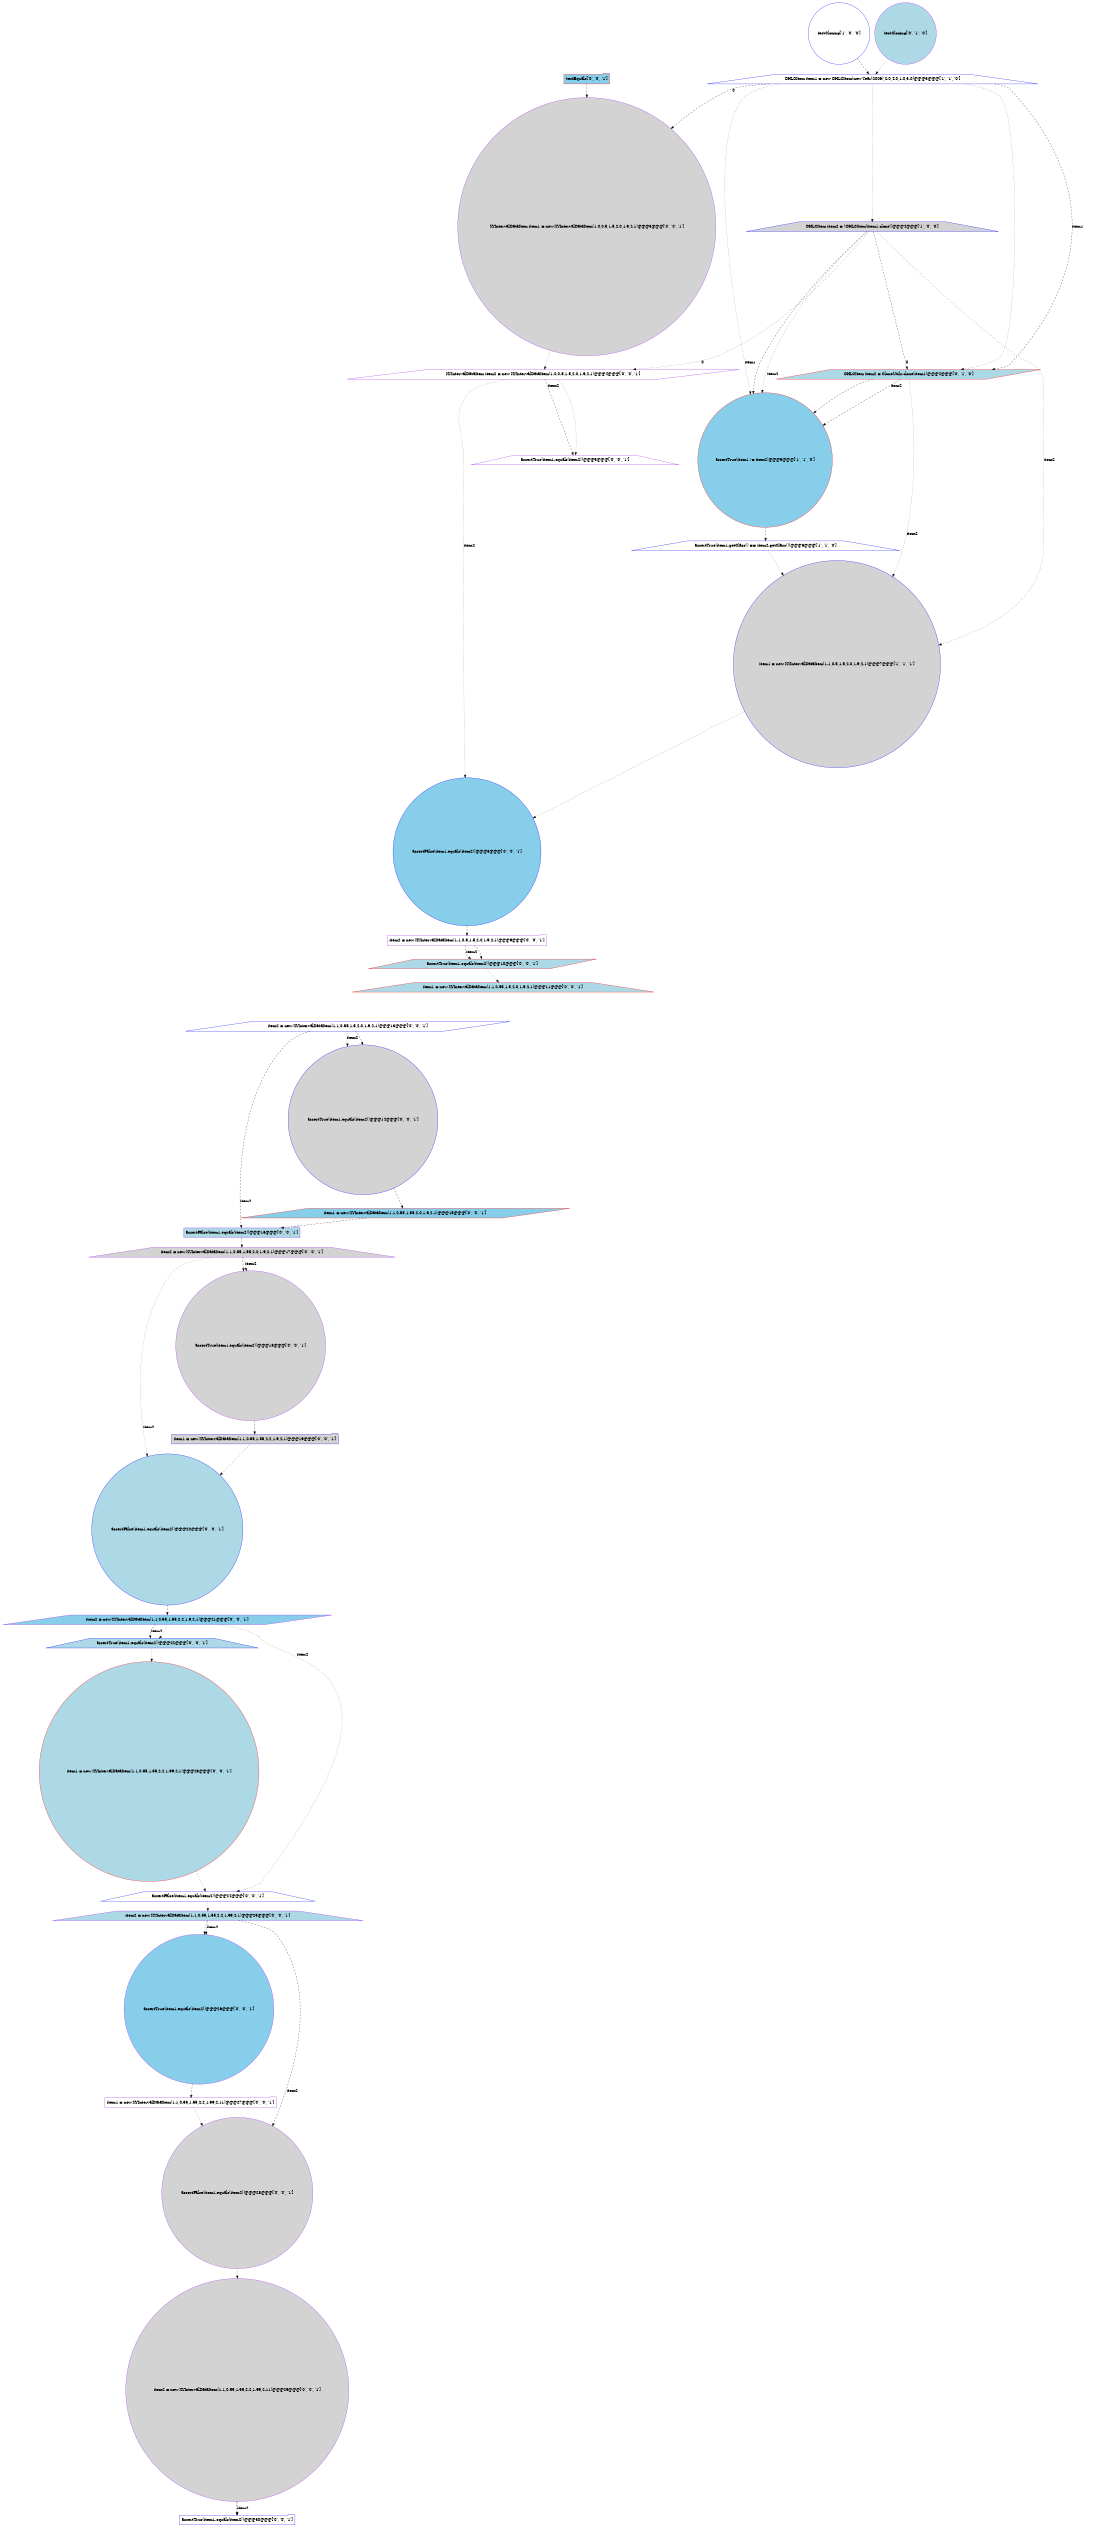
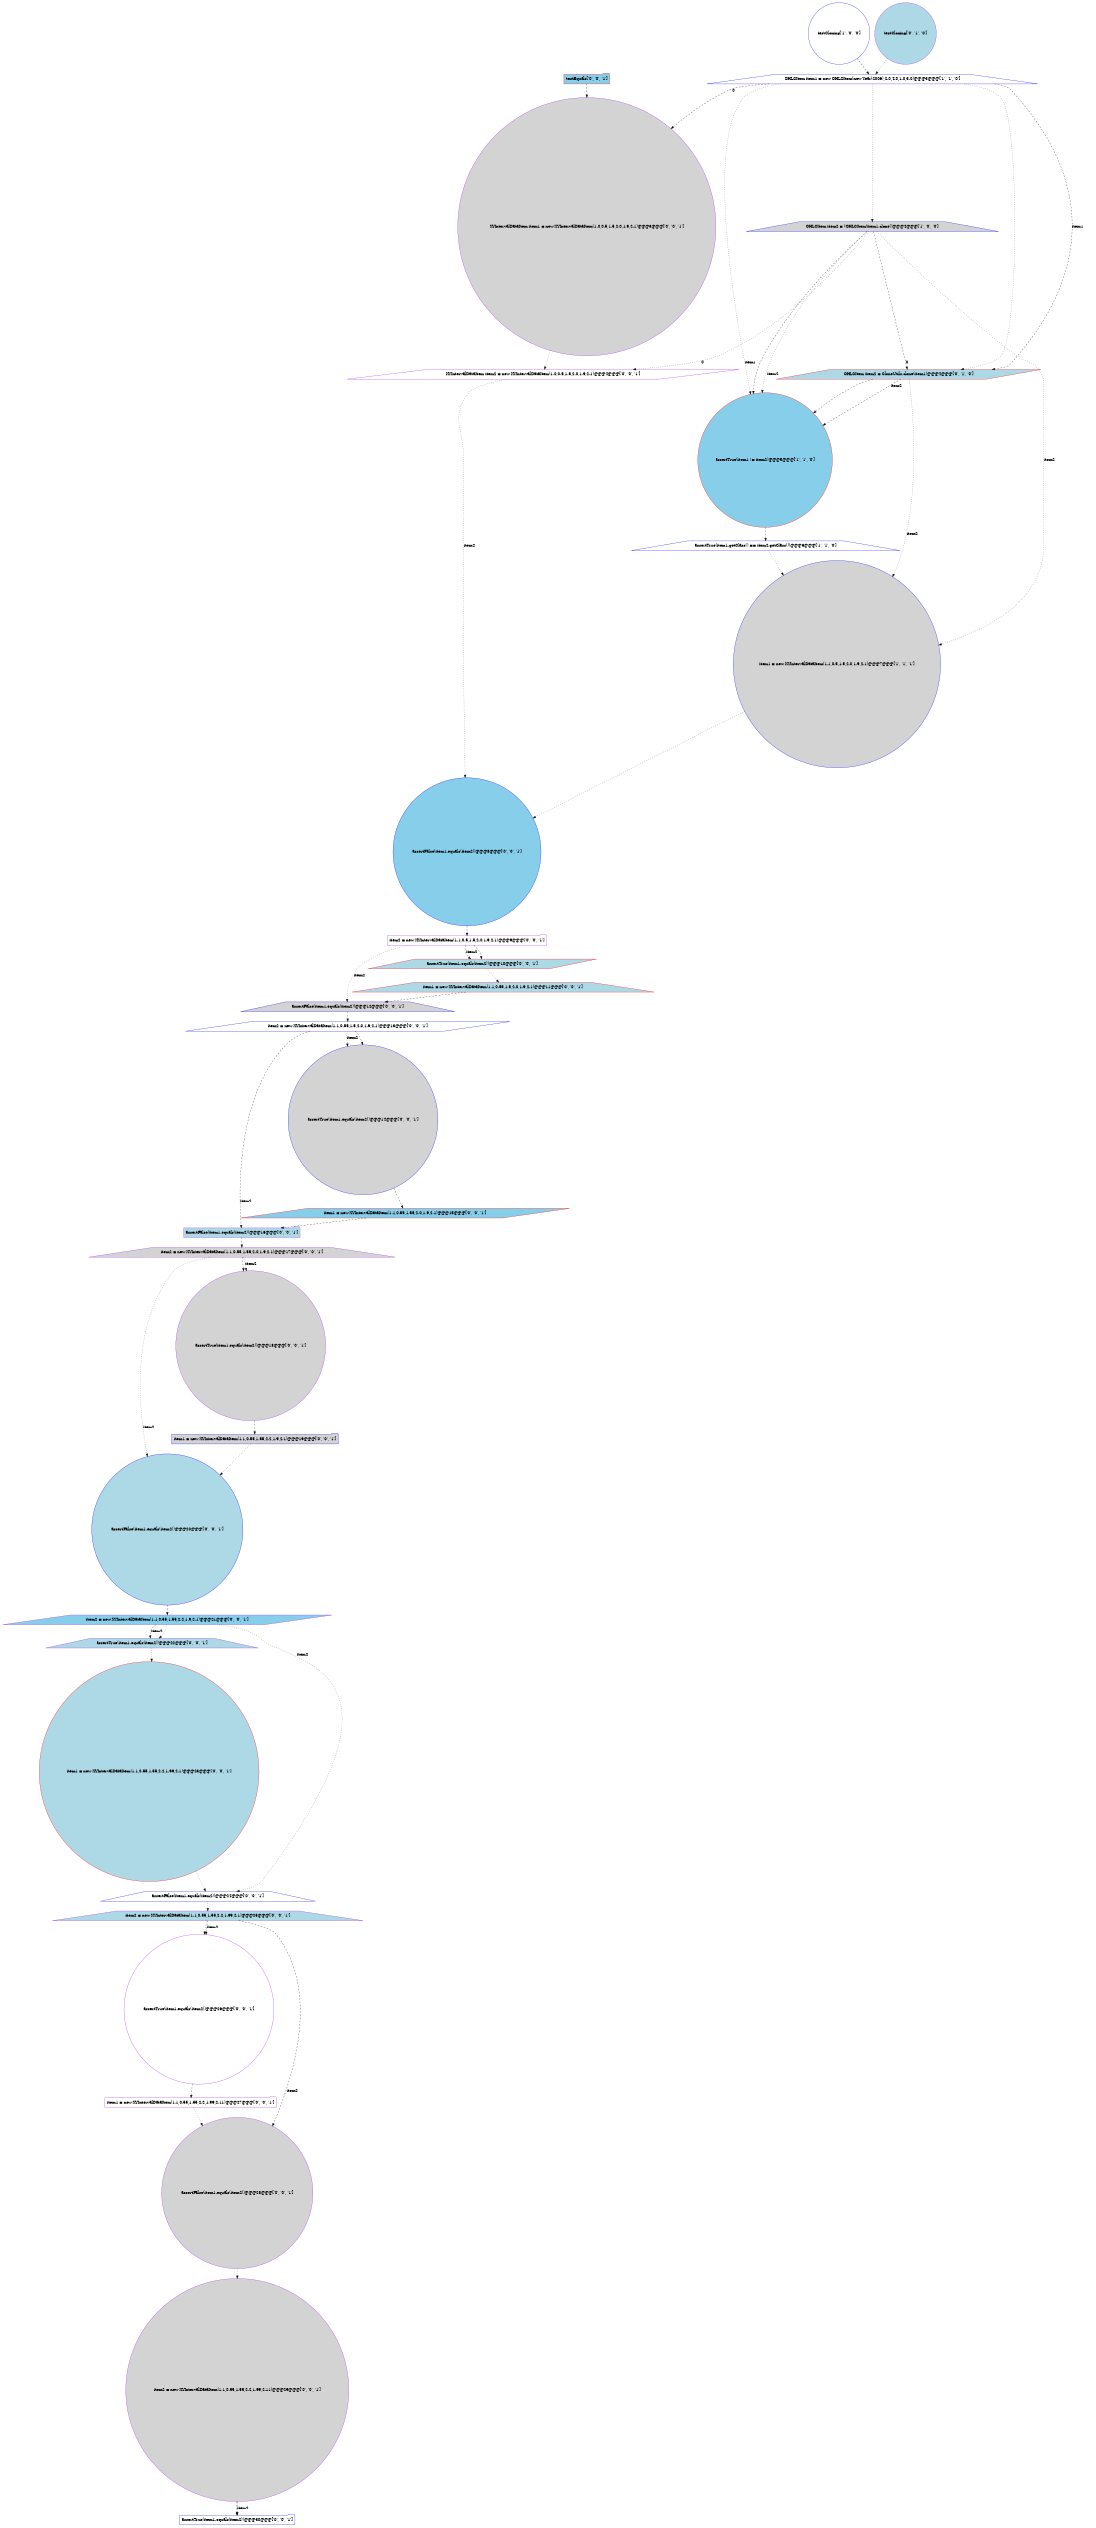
node "assertTrue(item1.equals(item2))@@@5@@@['0', '0', '1']": removed
node "assertFalse(item1.equals(item2))@@@12@@@['0', '0', '1']": added
node "assertTrue(item1.equals(item2))@@@22@@@['0', '0', '1']": color blue -> purple
node "assertTrue(item1.equals(item2))@@@26@@@['0', '0', '1']": fillcolor skyblue -> white
